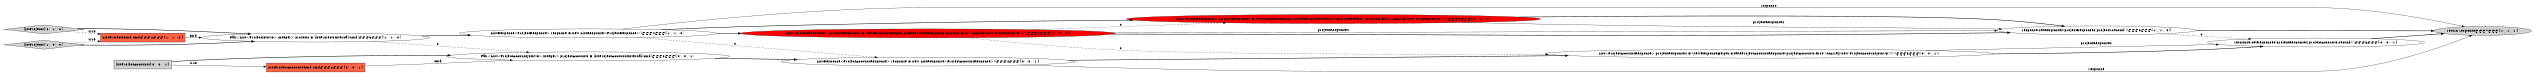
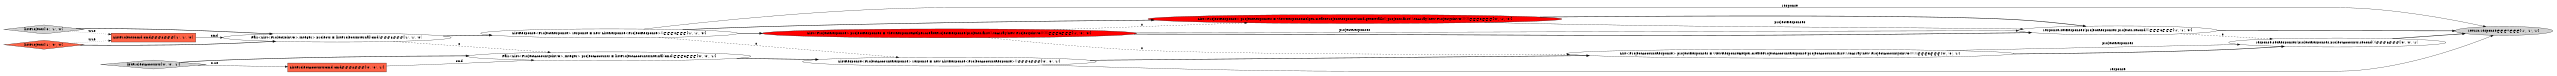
edge "listProjects['0', '1', '0']" -> "ListProjectsCmd cmd@@@2@@@['1', '1', '0']": style dashed -> dotted
edge "listProjects['1', '0', '0']" -> "ListProjectsCmd cmd@@@2@@@['1', '1', '0']": style dashed -> dotted
node "listProjects['1', '0', '0']": fillcolor lightgray -> tomato
node "listProjectAccounts['0', '0', '1']": shape box -> diamond
